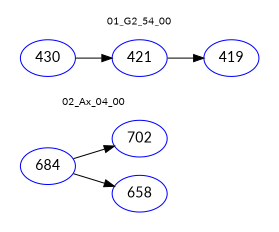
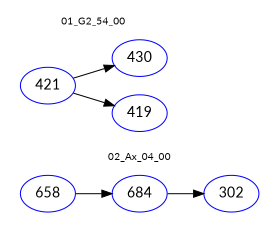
edge "430" -> "421": reversed
node "702": label "702" -> "302"
edge "684" -> "658": reversed
